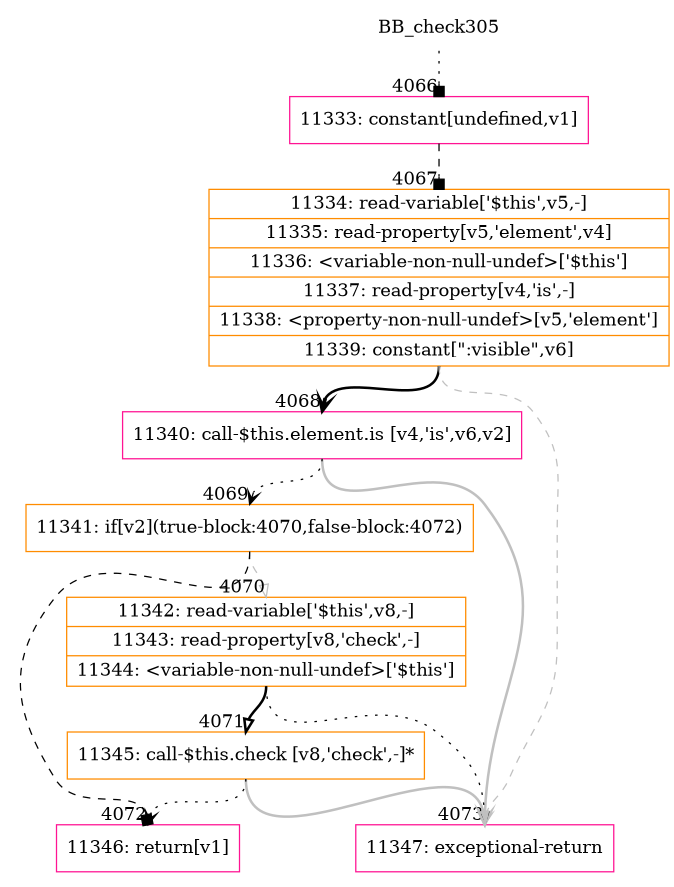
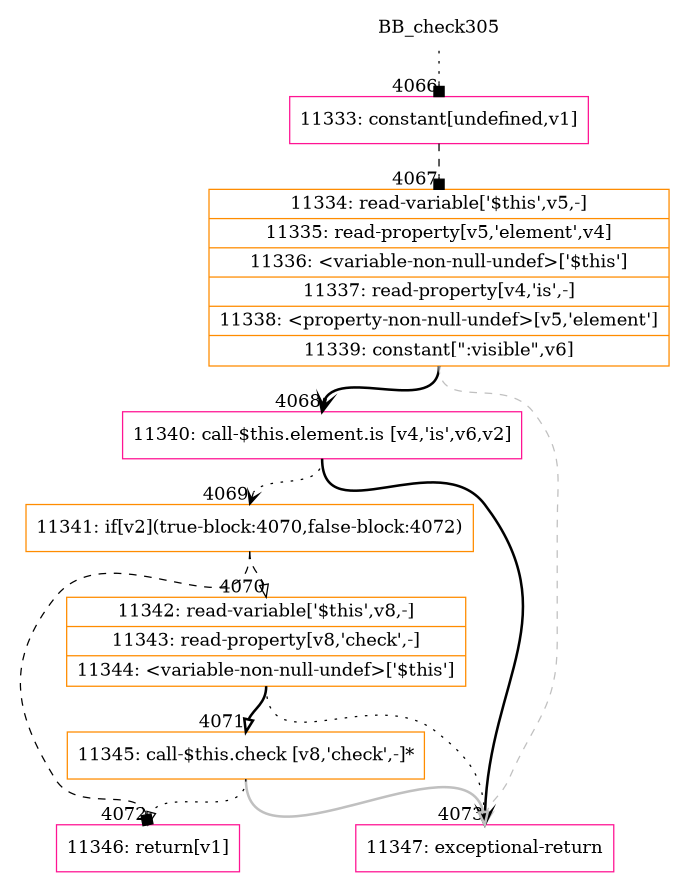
edge "11340: call-$this.element.is [v4,'is',v6,v2]" -> "11347: exceptional-return": color gray -> black
edge "11341: if[v2](true-block:4070,false-block:4072)" -> "11342: read-variable['$this',v8,-]": color gray -> black
edge "11345: call-$this.check [v8,'check',-]*" -> "11346: return[v1]": arrowhead vee -> onormal
